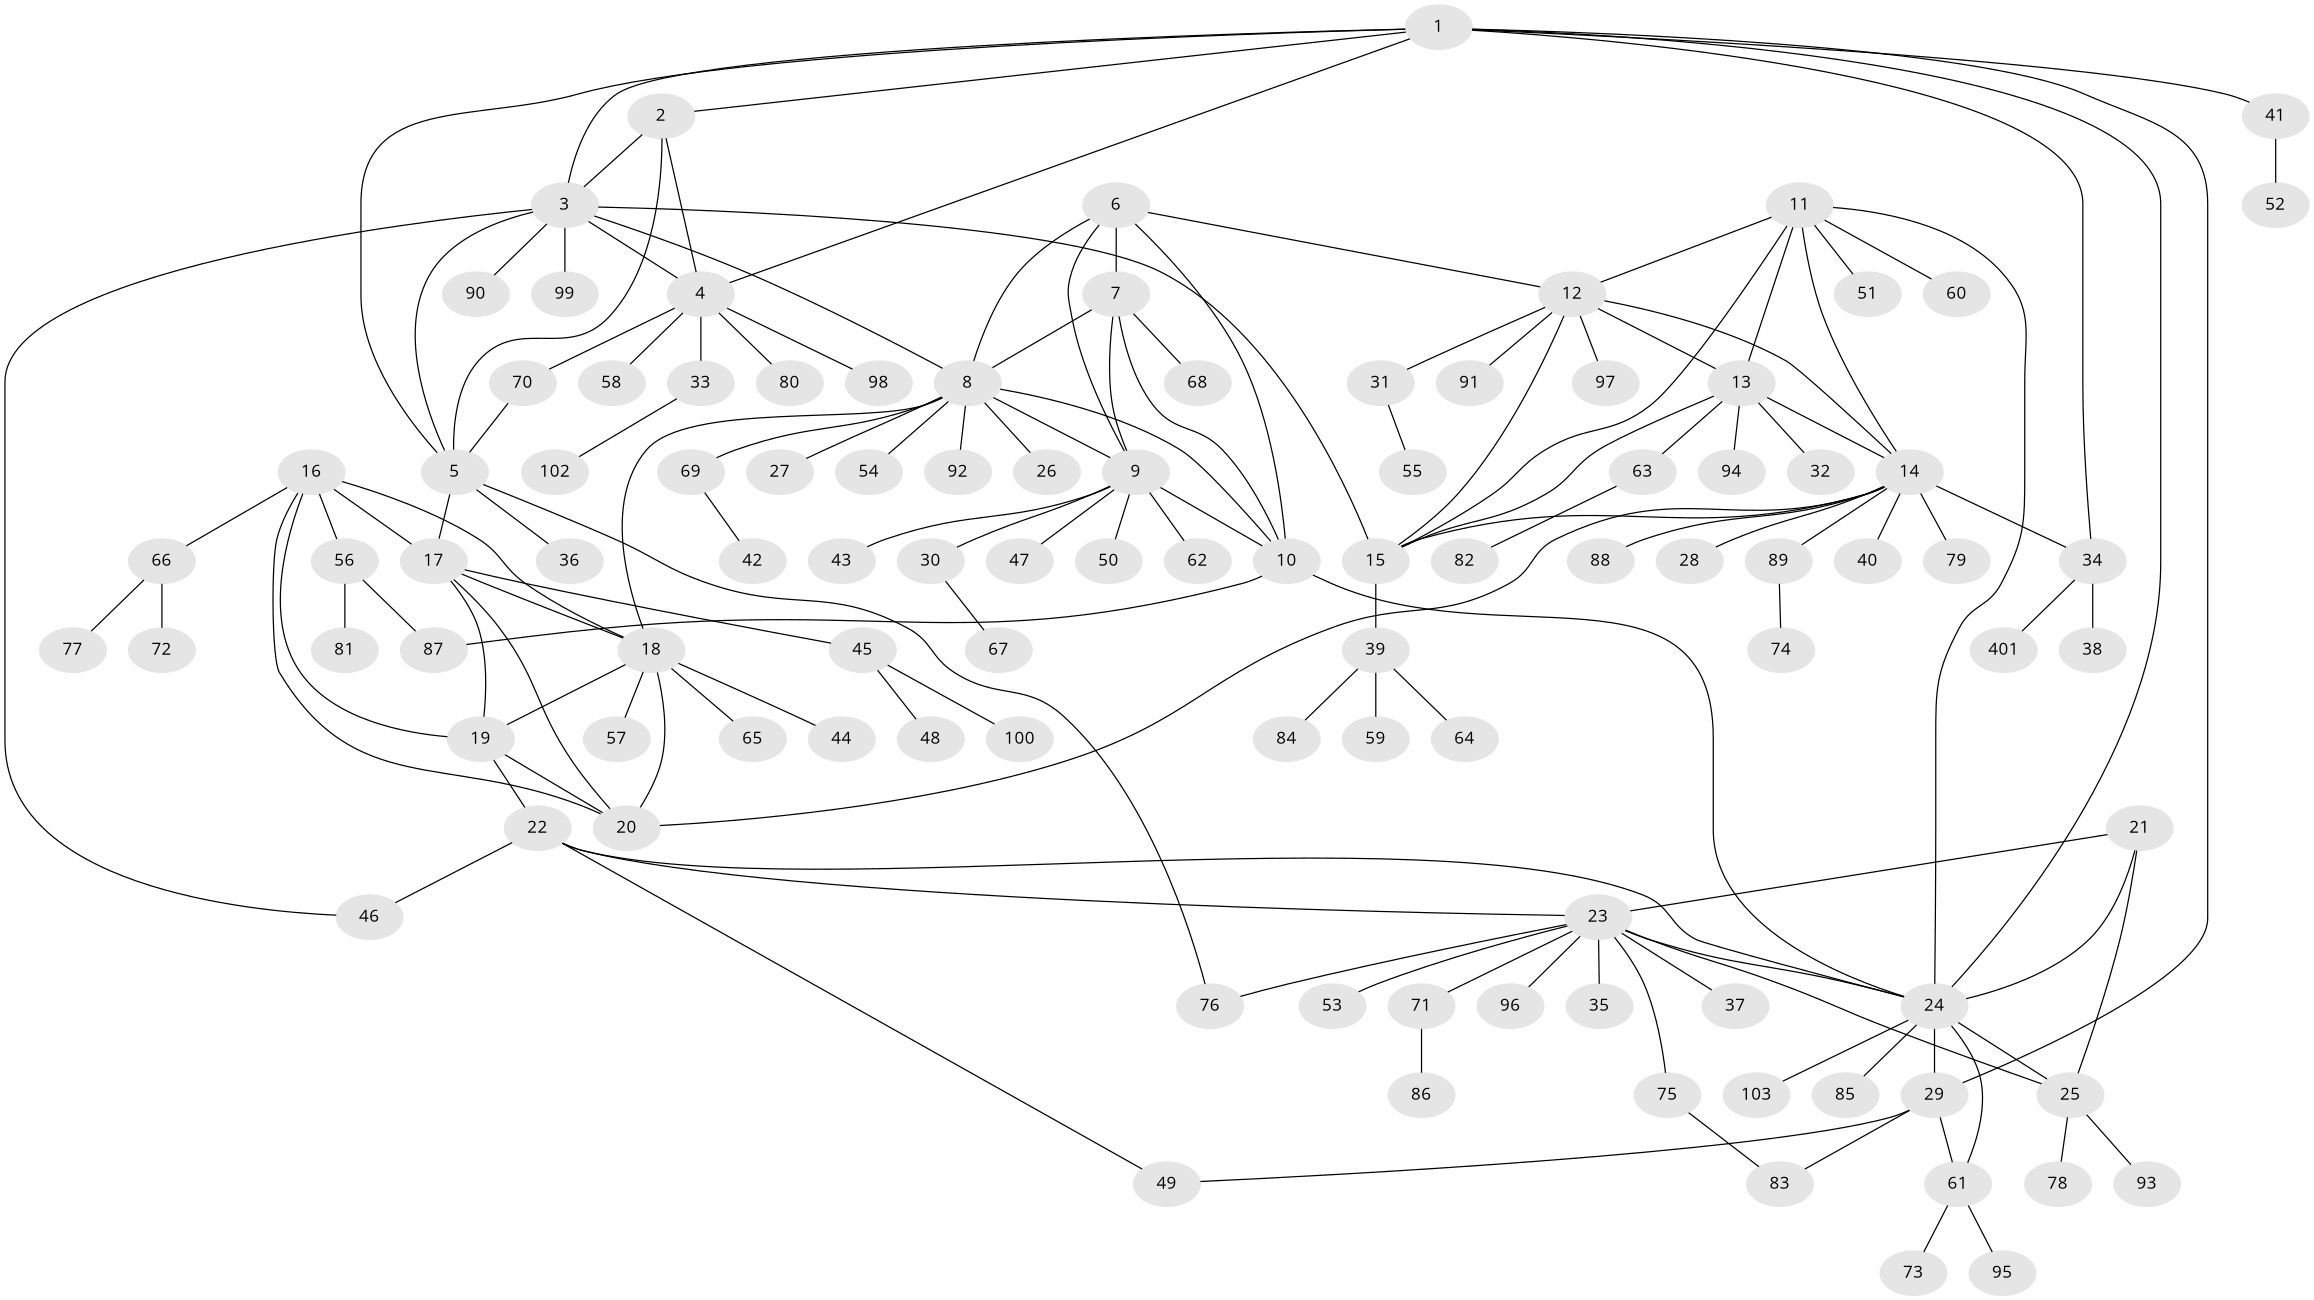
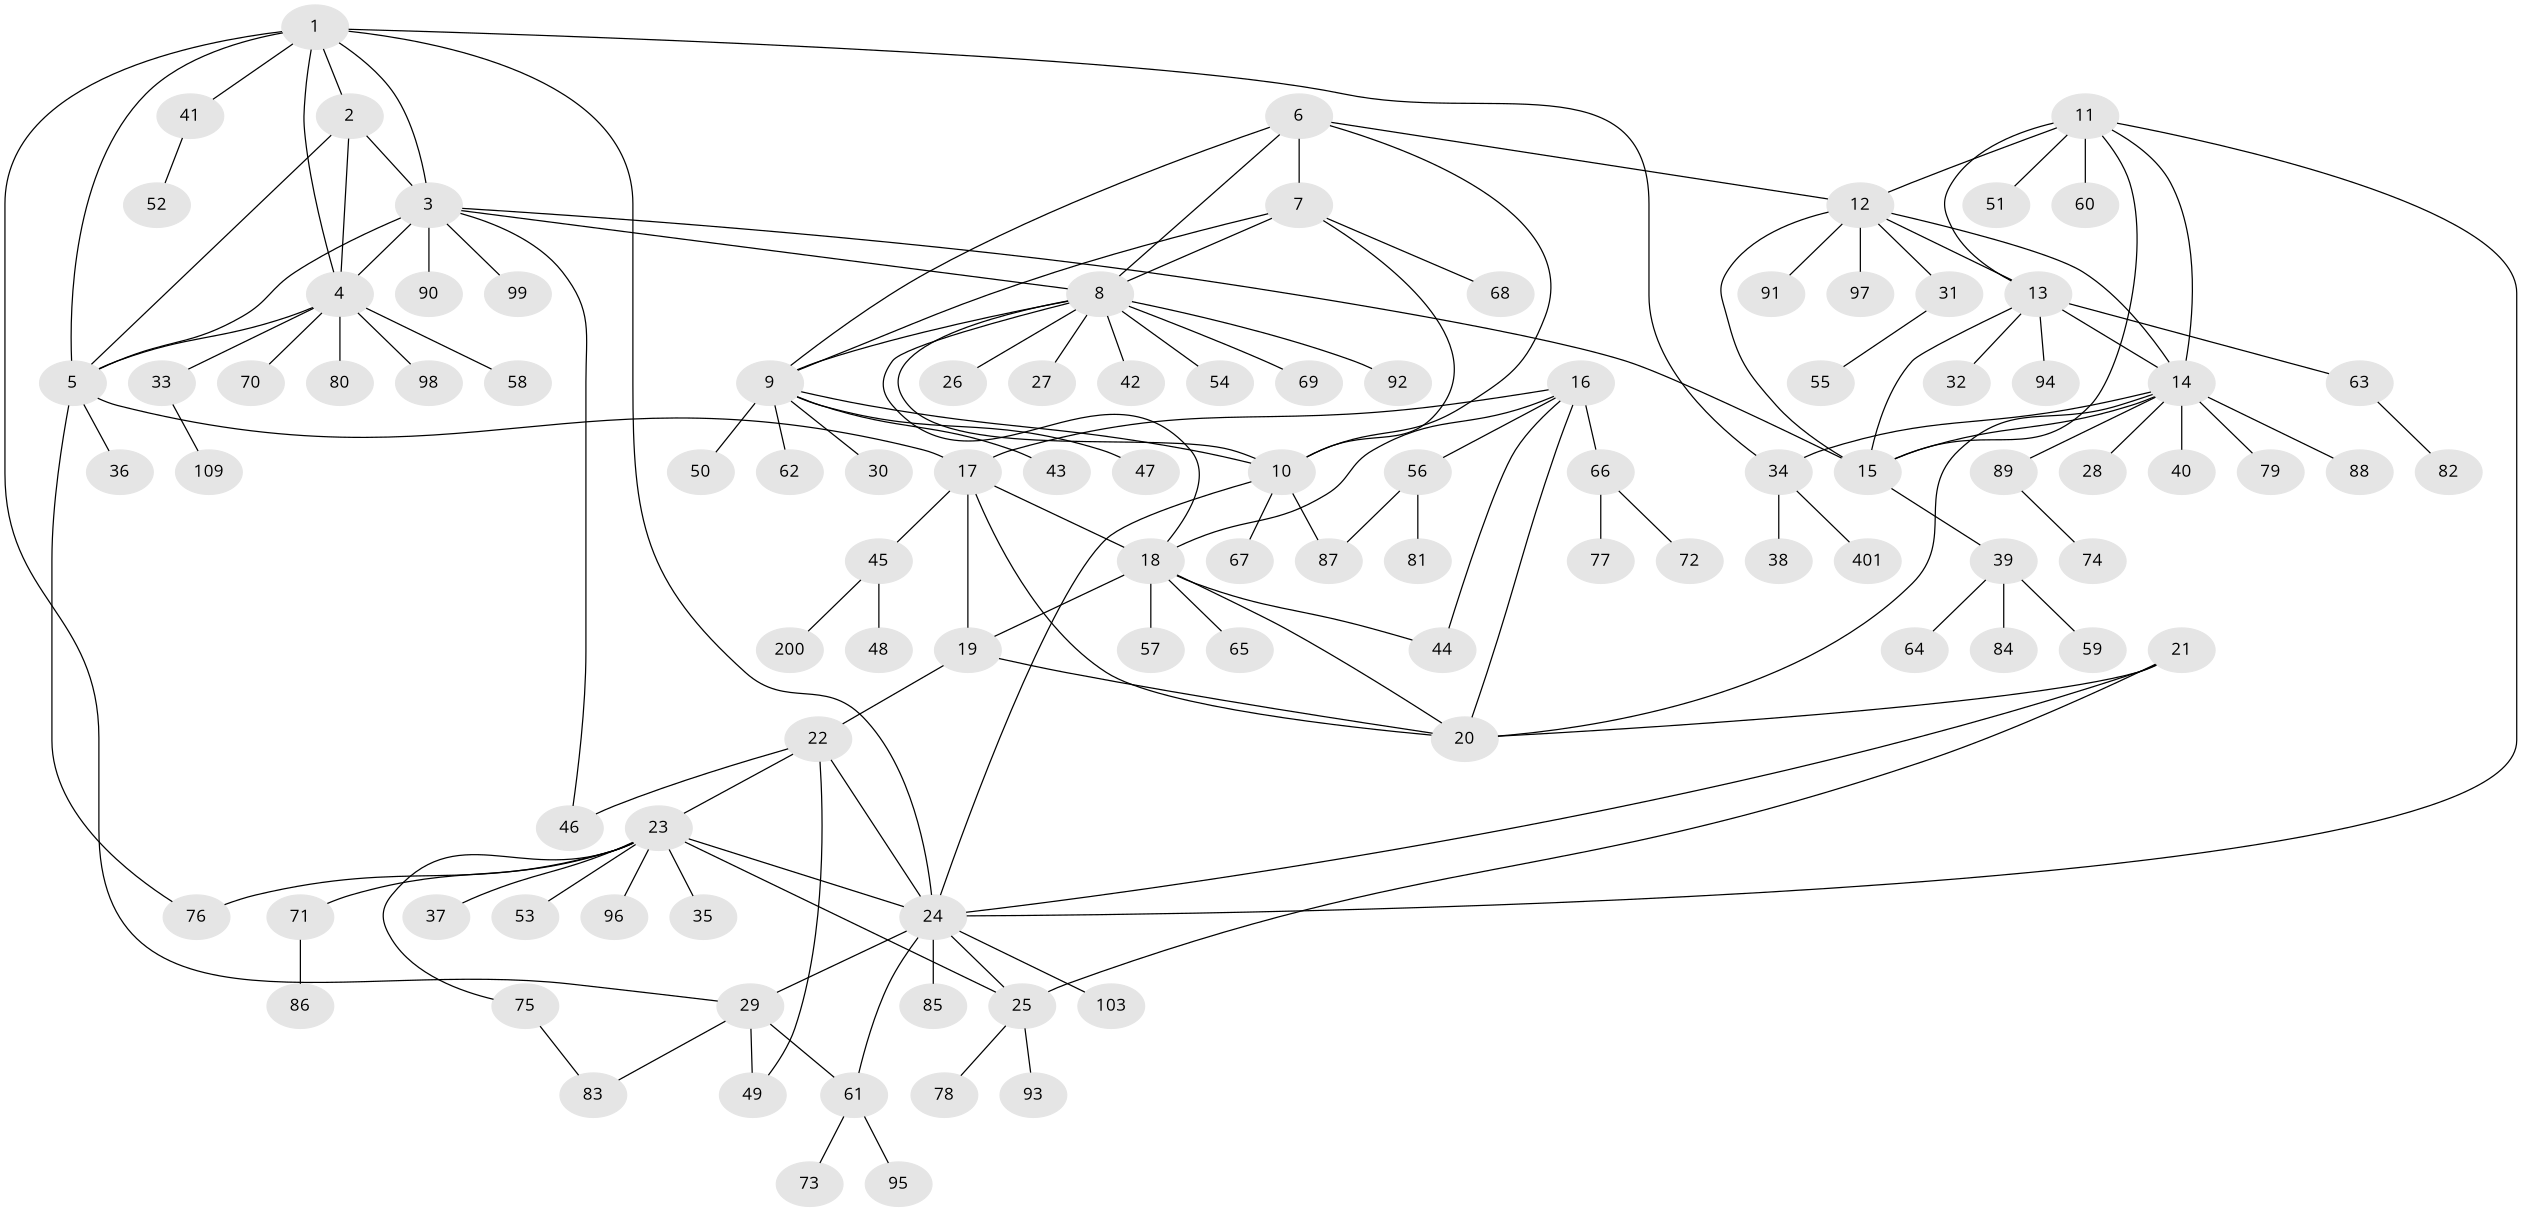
edge "70" -- "5": now "4" -- "5"
node "102": label "102" -> "109"
edge "69" -- "42": now "8" -- "42"
edge "30" -- "67": now "10" -- "67"
edge "16" -- "19": now "16" -- "44"
node "100": label "100" -> "200"
edge "21" -- "23": now "21" -- "20"
